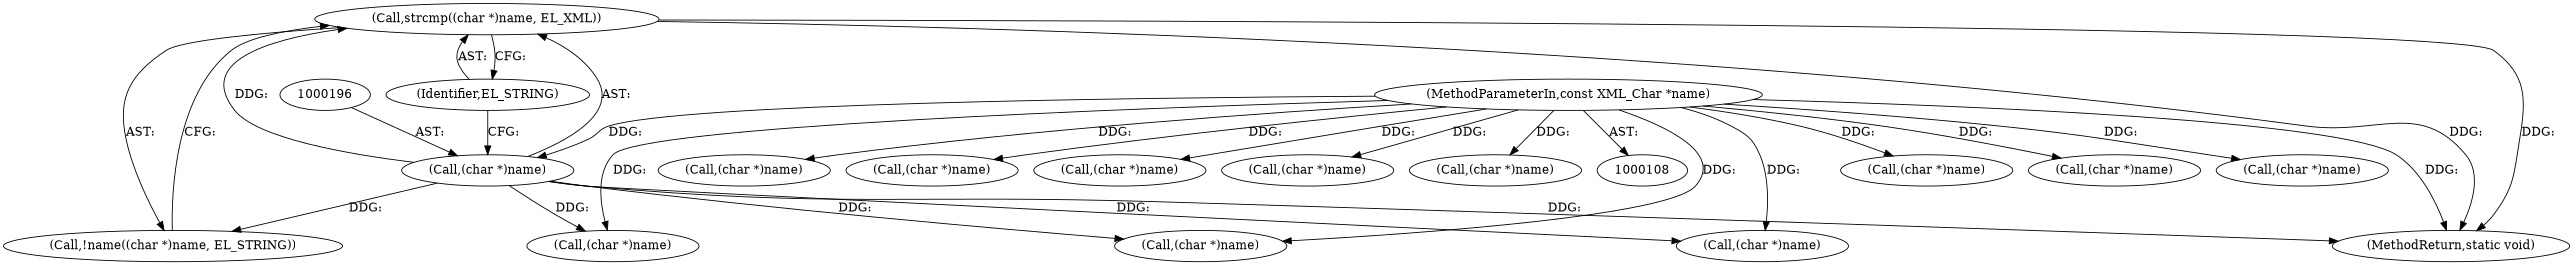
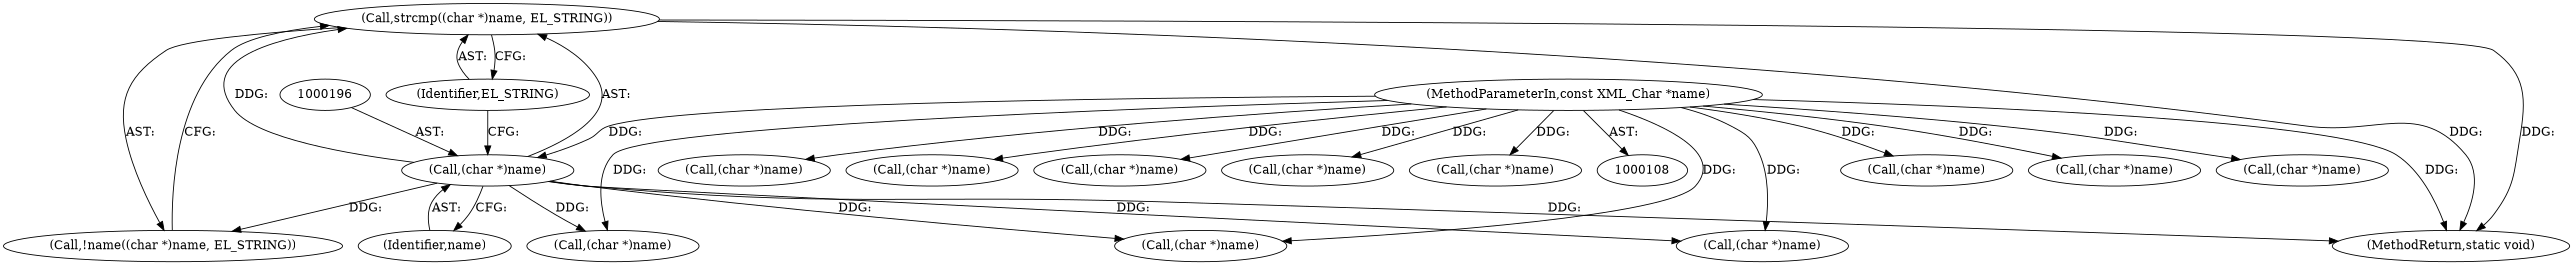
node "(Call,strcmp((char *)name, EL_XML))": label "(Call,strcmp((char *)name, EL_XML))" -> "(Call,strcmp((char *)name, EL_STRING))"
node "(Identifier,name)": added
